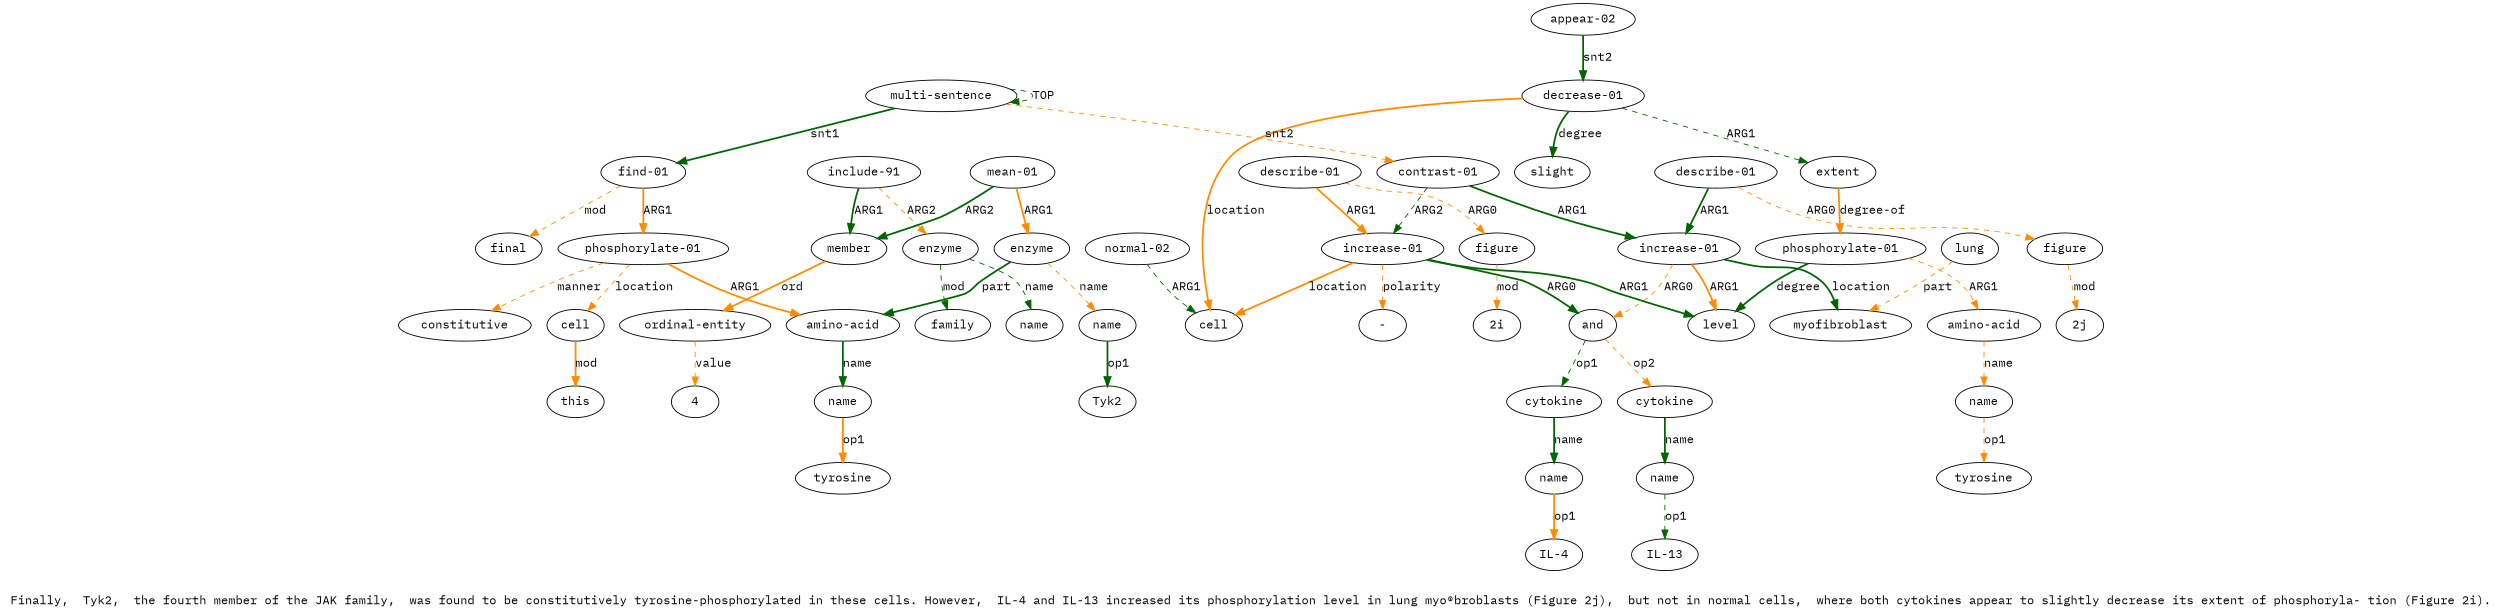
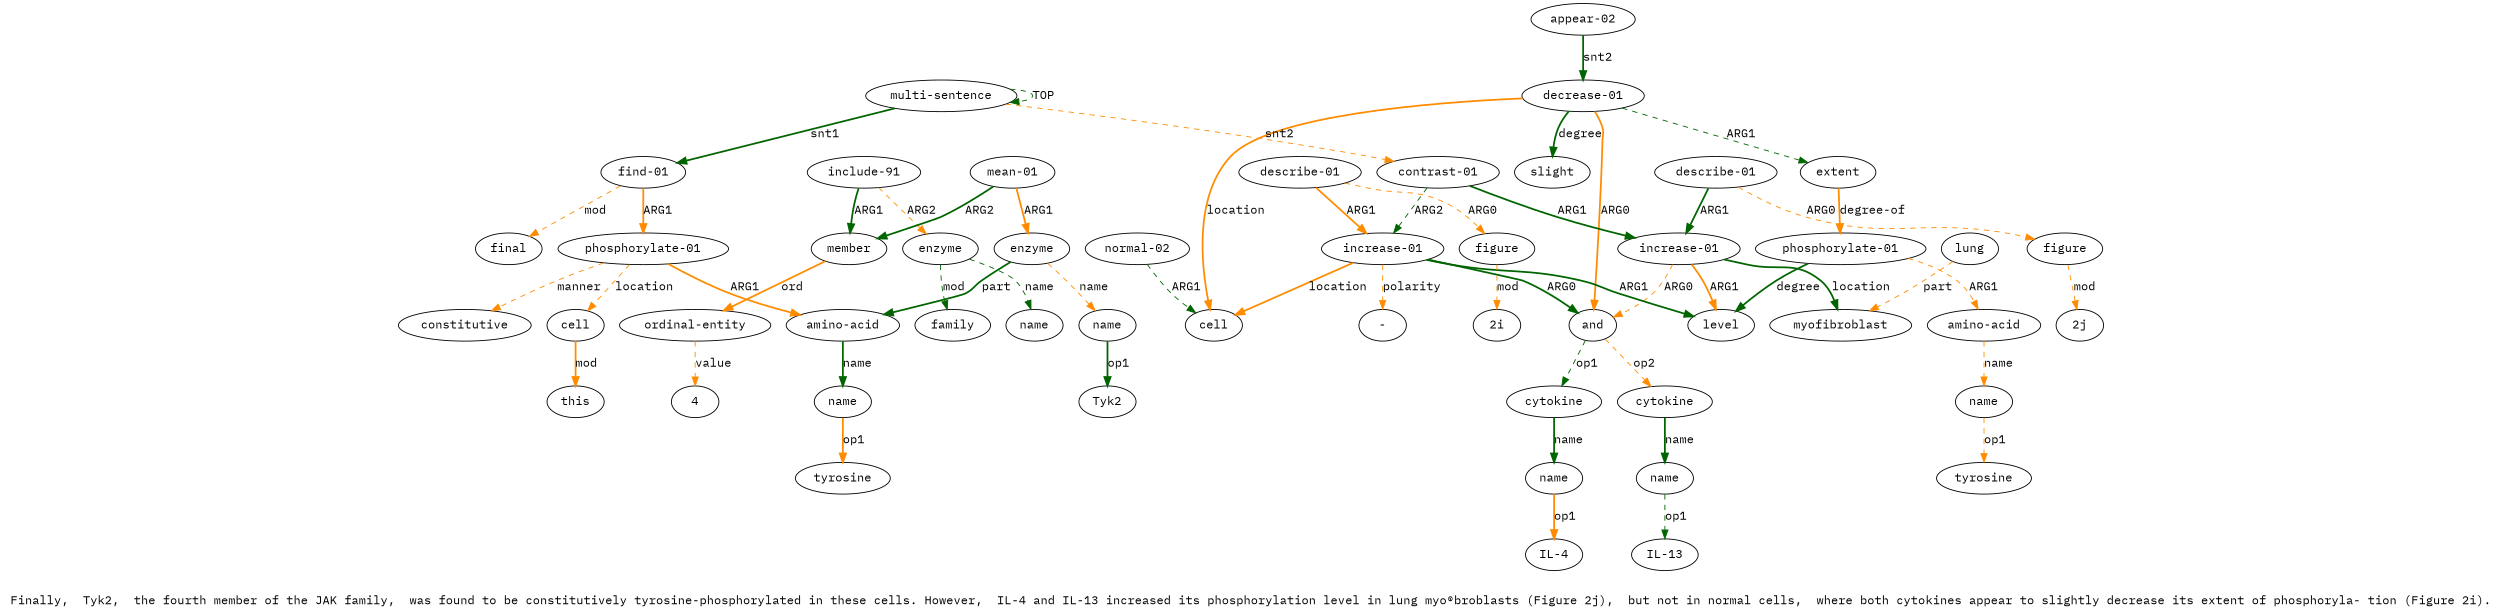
edge "decrease-01" -> "and": added, label "ARG0"
